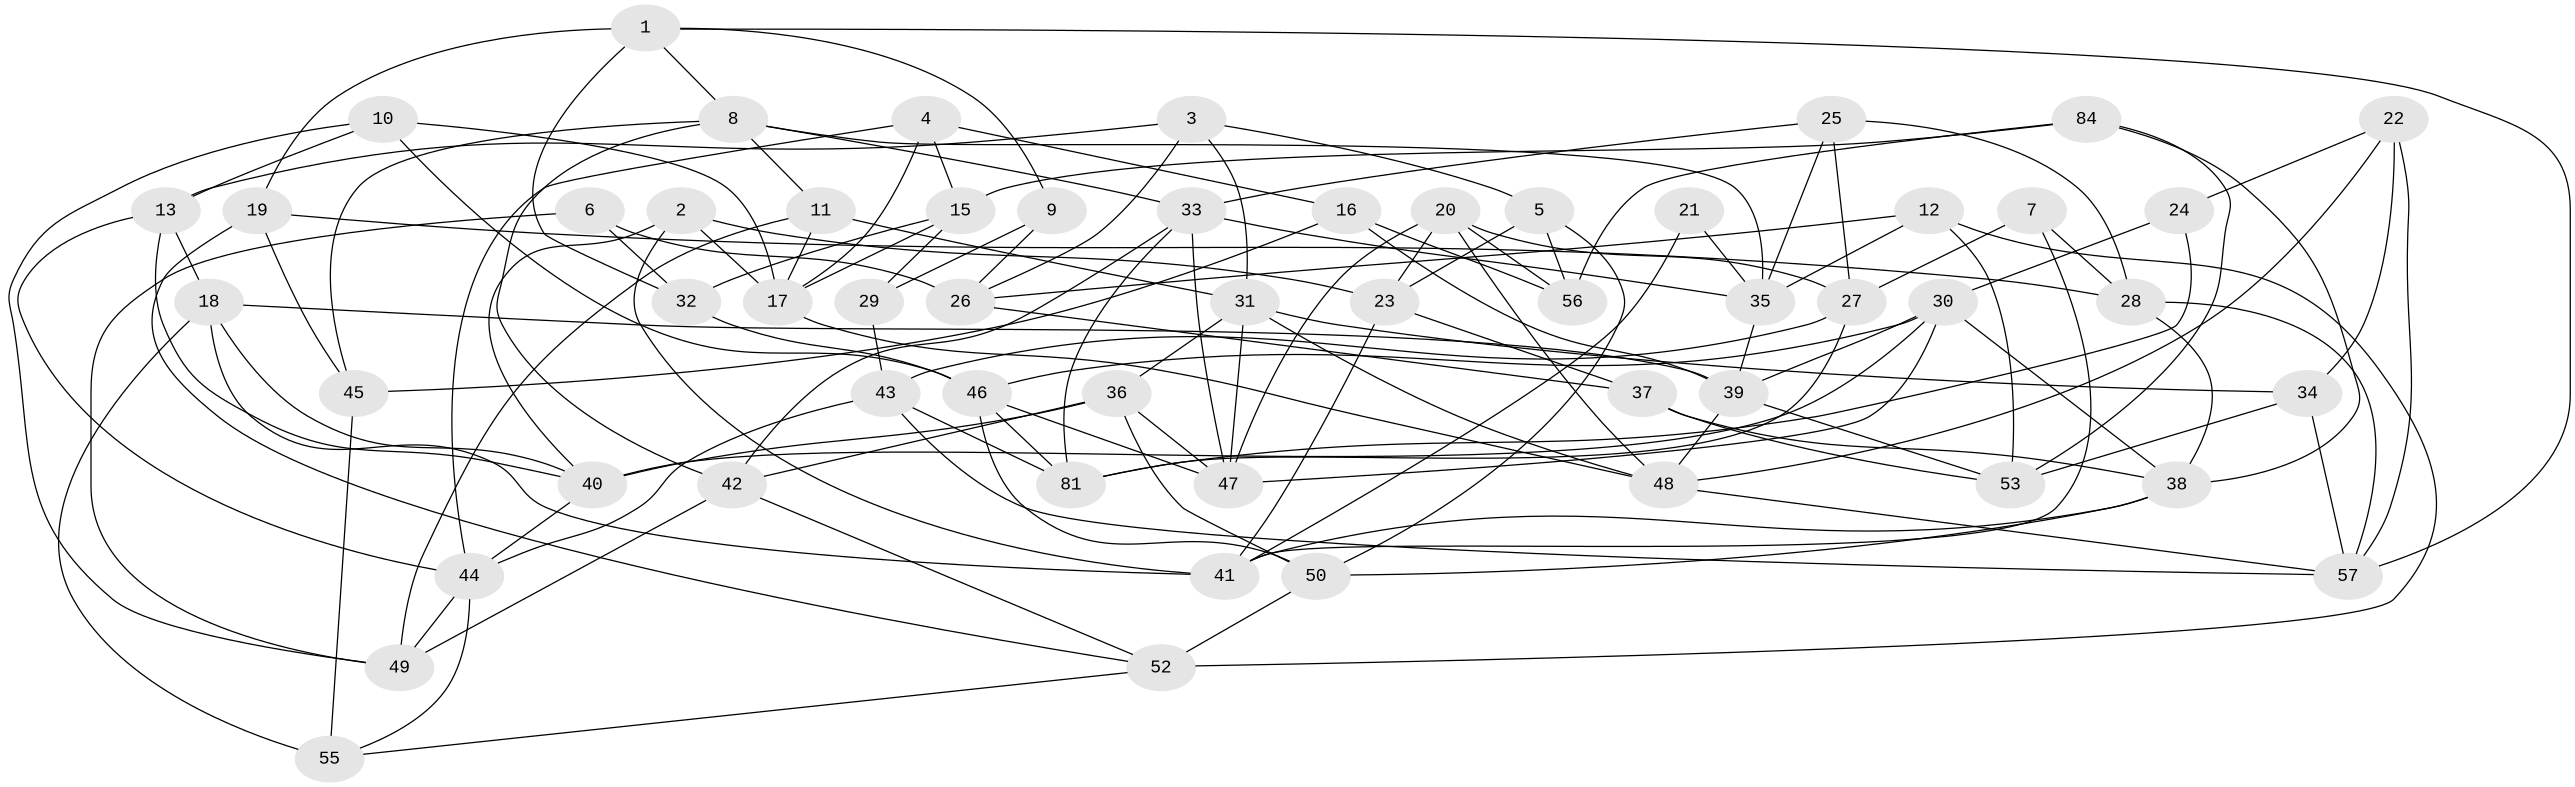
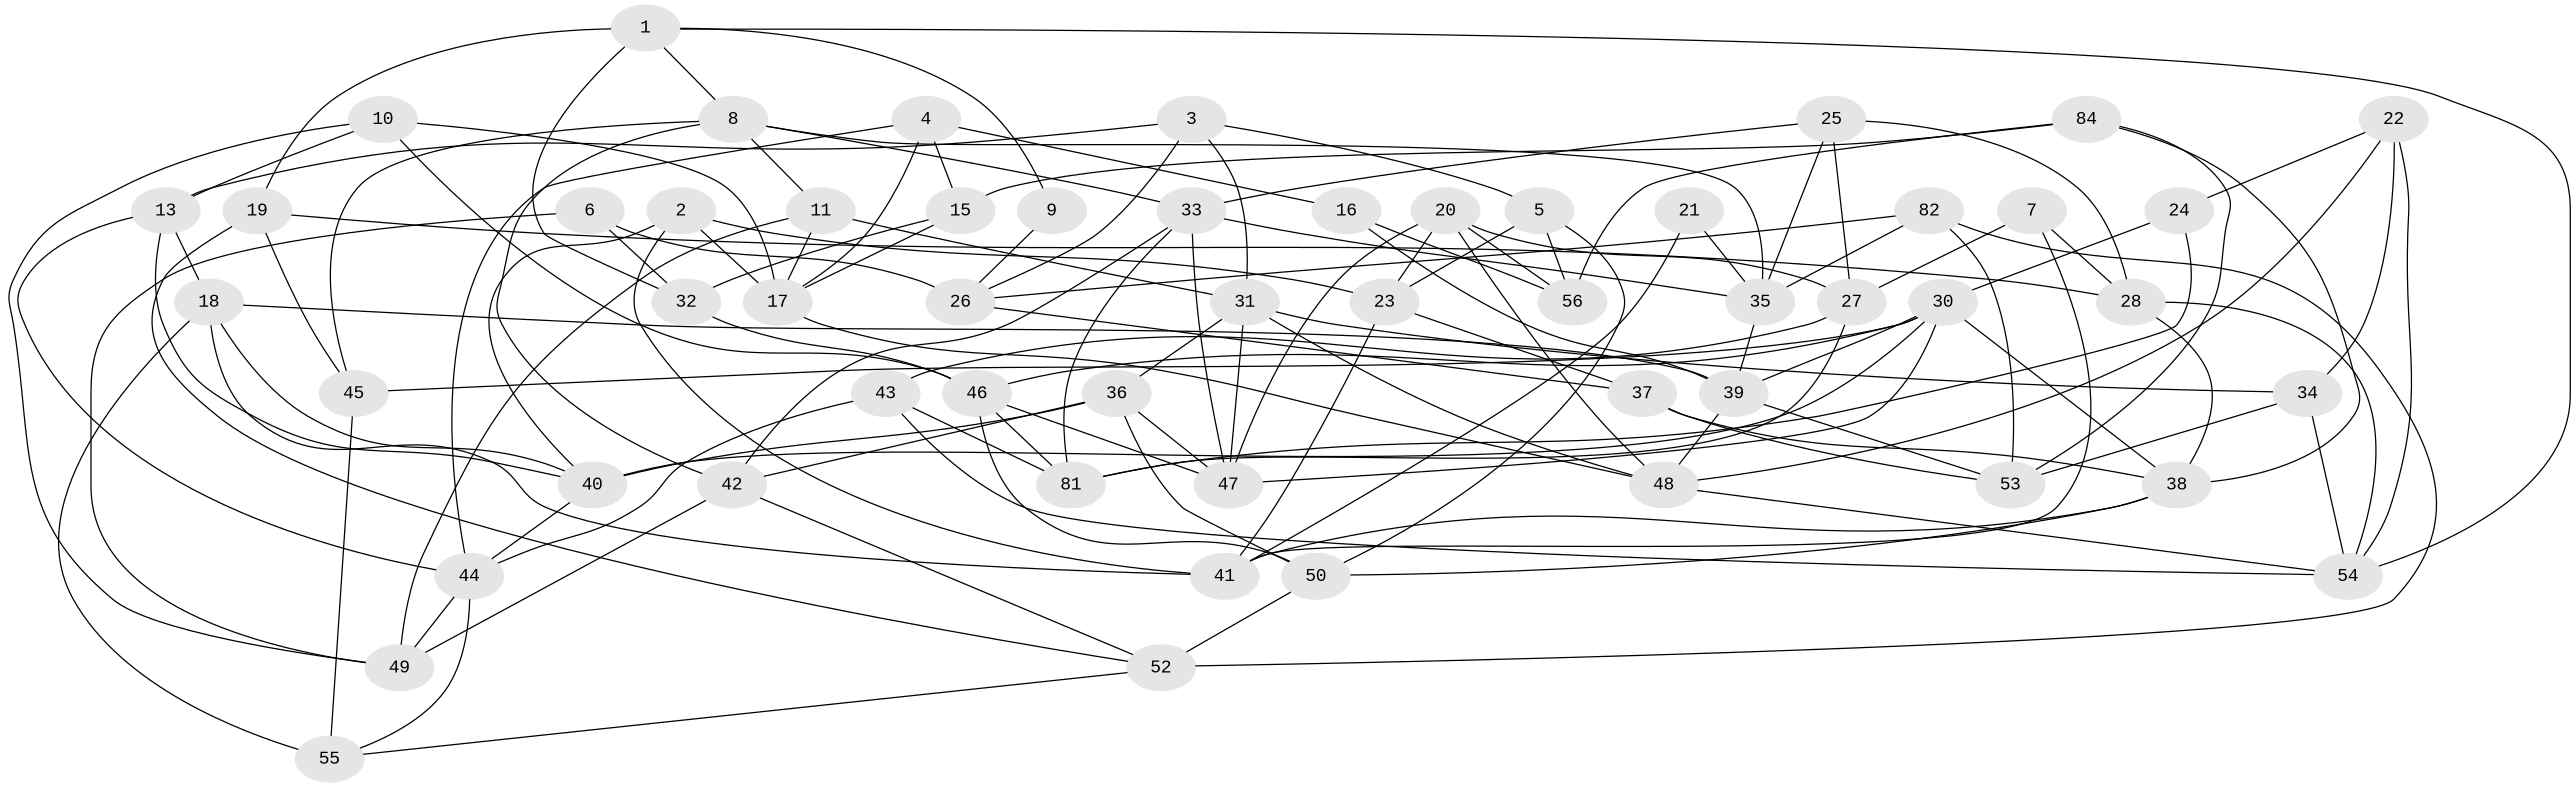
node "12": label "12" -> "82"
node "29": removed
edge "16" -- "45": now "30" -- "45"
node "57": label "57" -> "54"
